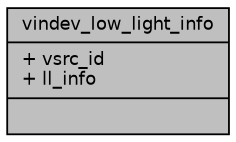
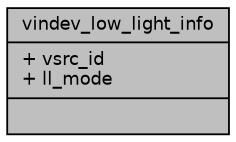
node "vindev_low_light_info": text "+ ll_info" -> "+ ll_mode"
